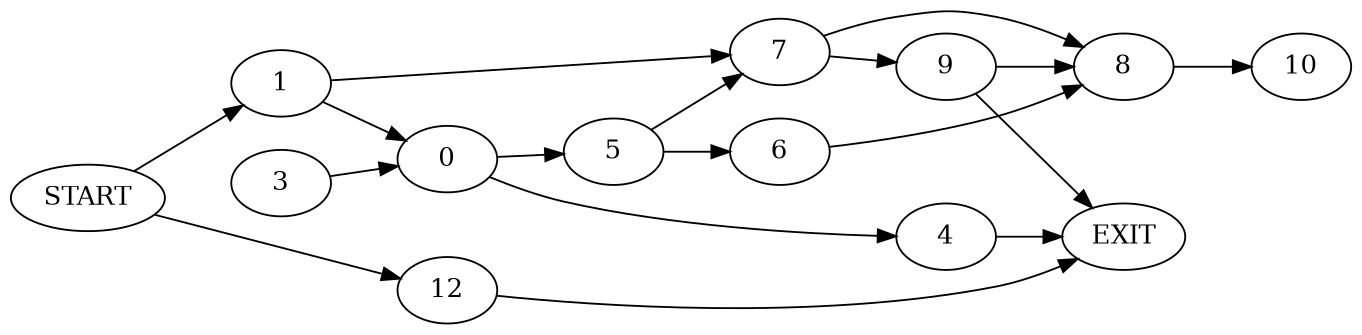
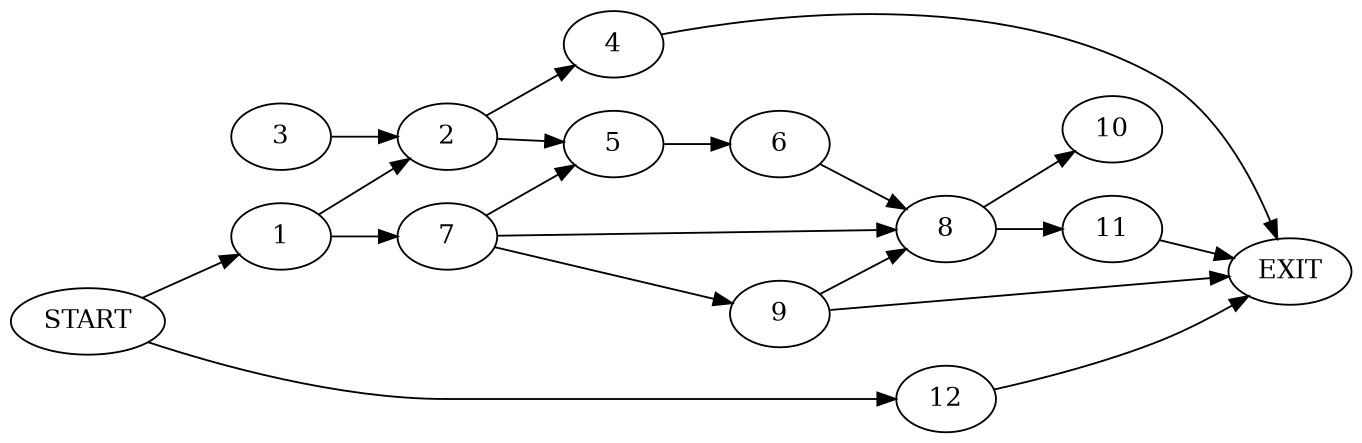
edge "5" -> "7": reversed
node "0": label "0" -> "2"
node "11": added
